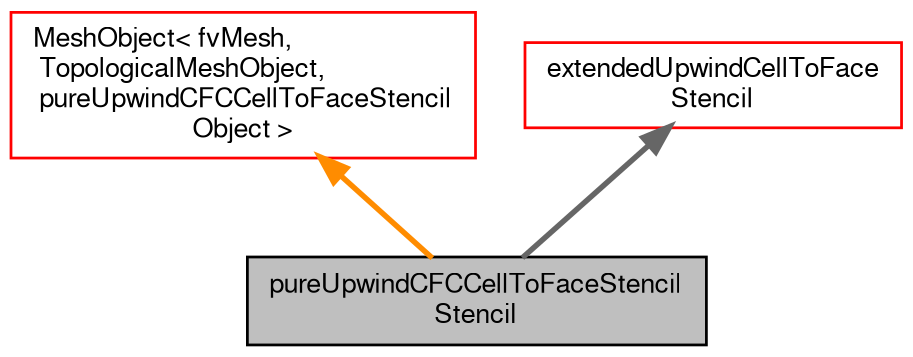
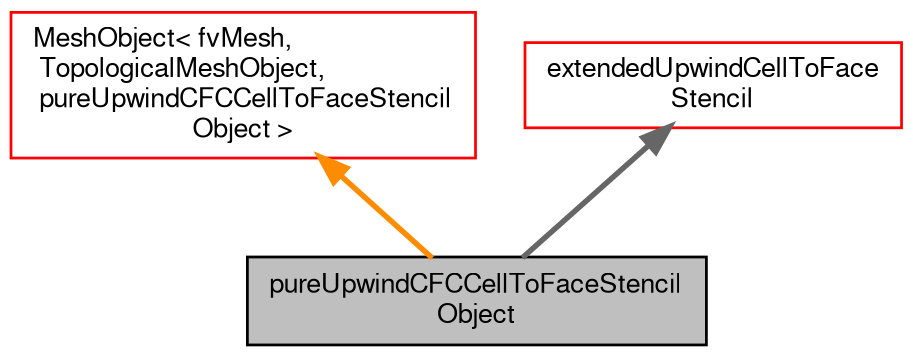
node "pureUpwindCFCCellToFaceStencil Stencil": label "pureUpwindCFCCellToFaceStencil Stencil" -> "pureUpwindCFCCellToFaceStencil Object"
